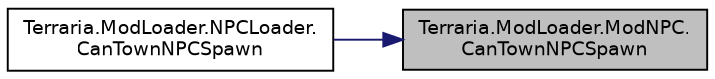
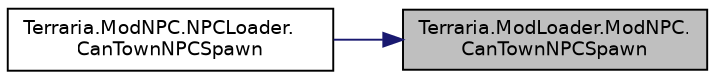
node "Terraria.ModLoader.NPCLoader. CanTownNPCSpawn": label "Terraria.ModLoader.NPCLoader. CanTownNPCSpawn" -> "Terraria.ModNPC.NPCLoader. CanTownNPCSpawn"
